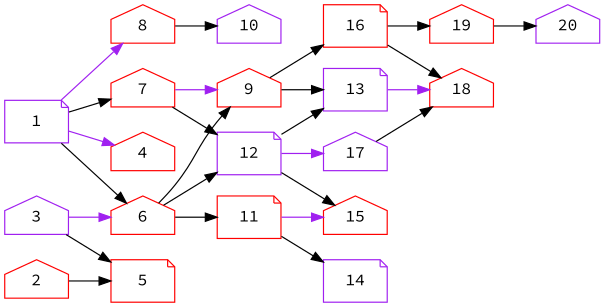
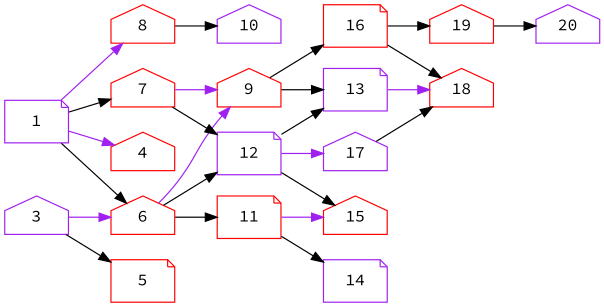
edge "6" -> "9": color black -> purple
node "2": removed
